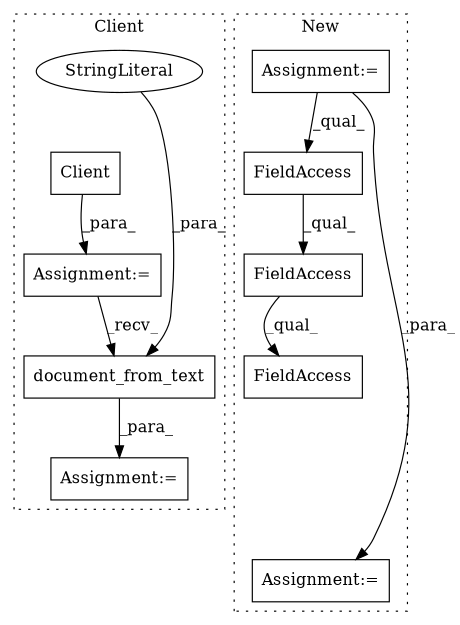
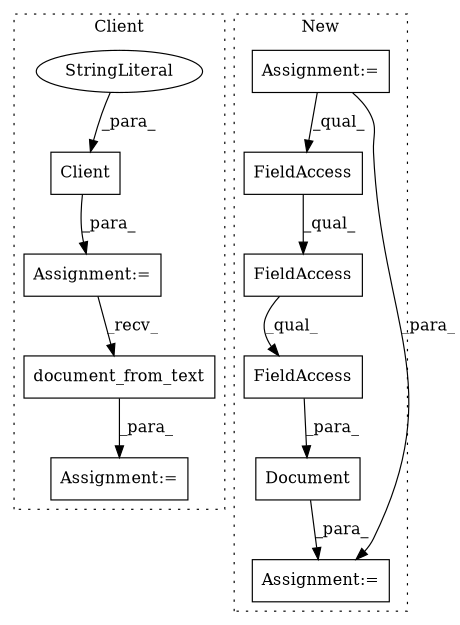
edge "StringLiteral" -> "document_from_text": now "StringLiteral" -> "Client"
node "Document": added
